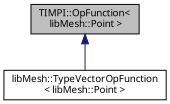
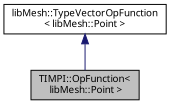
edge "libMesh::TypeVectorOpFunction < libMesh::Point >" -> "TIMPI::OpFunction< libMesh::Point >": reversed
